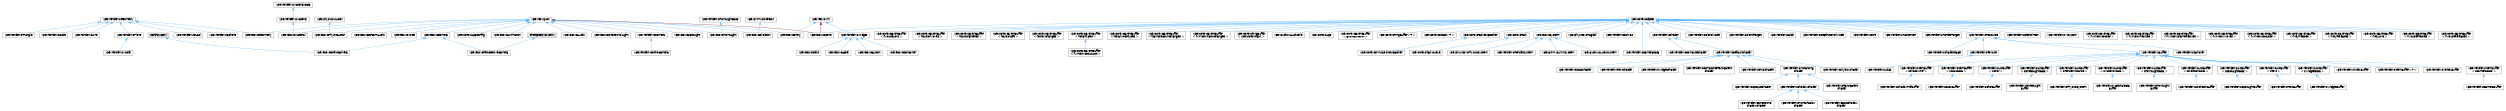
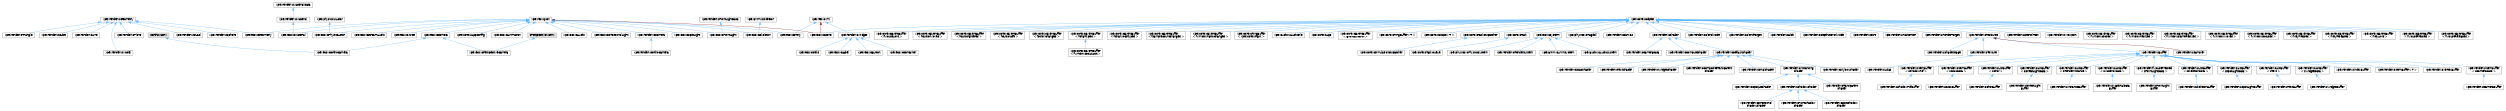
edge "xpe::render::sCameraData" -> "xpe::core::cObject": now "xpe::render::sCameraData" -> "xpe::render::cShader"
edge "xpe::render::sSampler" -> "xpe::render::sResource": color steelblue1 -> firebrick4
edge "xpe::render::sModel" -> "xpe::render::sPlane": now "xpe::render::sModel" -> "xpe::render::sGeometry"
edge "xpe::render::sItemBuffer < sCameraData >" -> "xpe::render::sBuffer": added
node "xpe::render::sListBuffer < sPointLightData >": label "xpe::render::sListBuffer < sPointLightData >" -> "xpe::render::fMousePressed < sPointLightData >"
node "xpe::render::cPhysicsSystem": label "xpe::render::cPhysicsSystem" -> "xpe::render::sInstanceBuffer"
